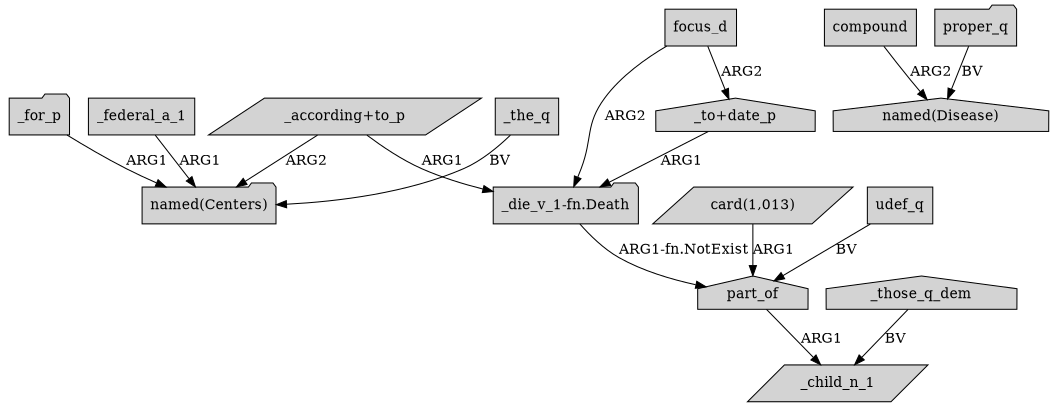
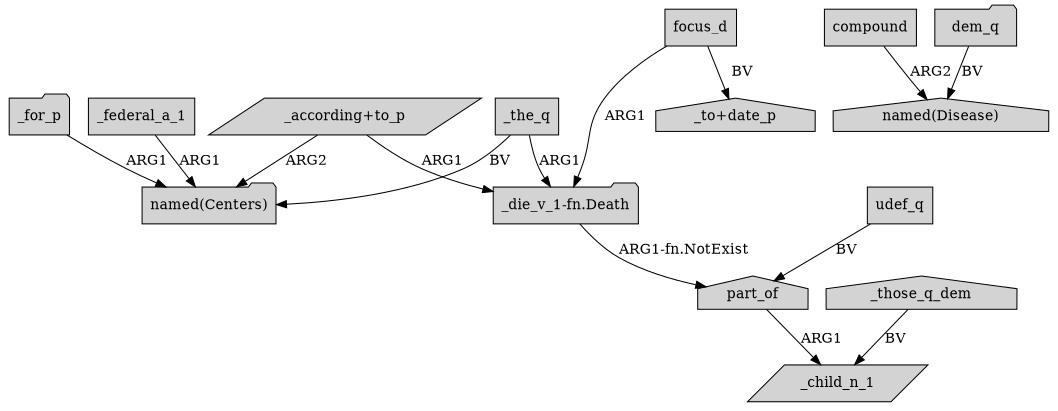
node "proper_q": label "proper_q" -> "dem_q"
edge "focus_d" -> "_to+date_p": label "ARG2" -> "BV"
edge "focus_d" -> "_die_v_1-fn.Death": label "ARG2" -> "ARG1"
edge "_to+date_p" -> "_die_v_1-fn.Death": now "_the_q" -> "_die_v_1-fn.Death"
node "card(1,013)": removed
